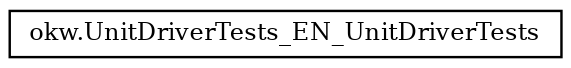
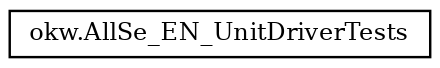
node "okw.UnitDriverTests_EN_UnitDriverTests": label "okw.UnitDriverTests_EN_UnitDriverTests" -> "okw.AllSe_EN_UnitDriverTests"
